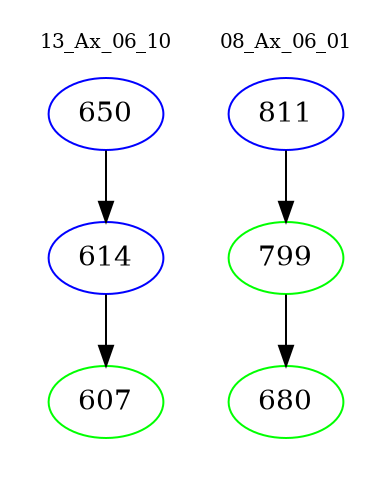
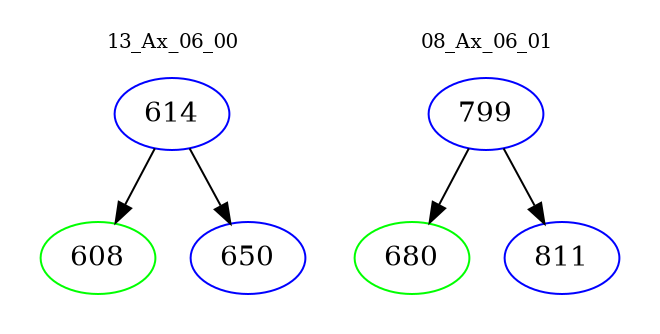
cluster "13_Ax_06_10": label "13_Ax_06_10" -> "13_Ax_06_00"
edge "650" -> "614": reversed
edge "811" -> "799": reversed
node "799": color green -> blue
node "607": label "607" -> "608"
